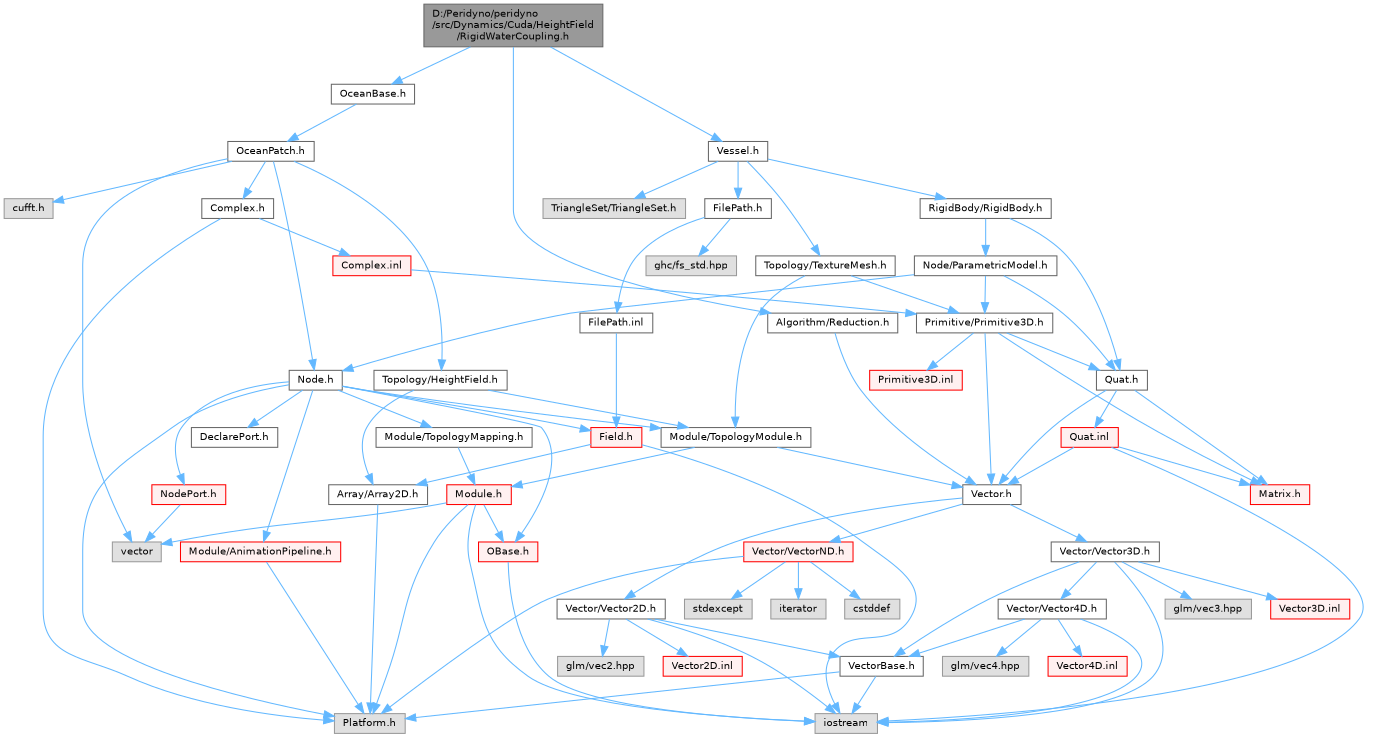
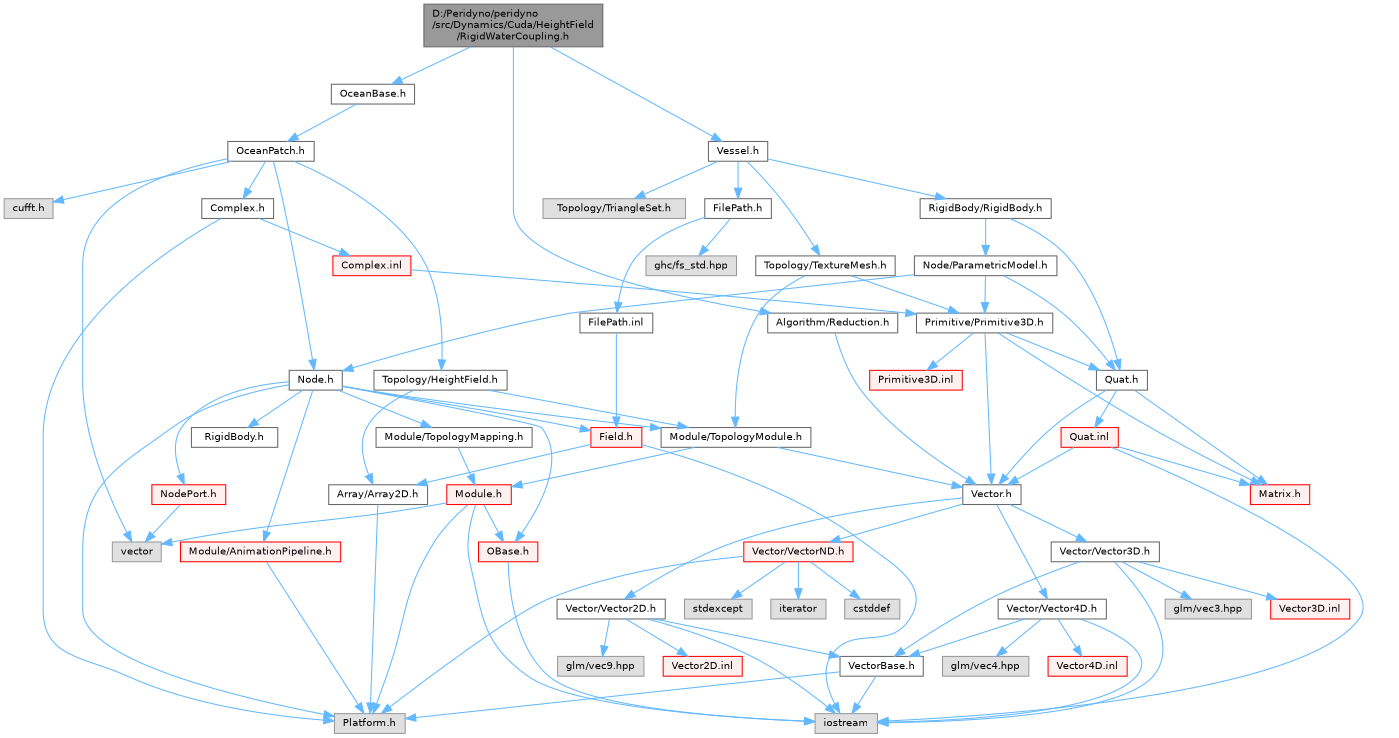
node "TriangleSet/TriangleSet.h": label "TriangleSet/TriangleSet.h" -> "Topology/TriangleSet.h"
node "DeclarePort.h": label "DeclarePort.h" -> "RigidBody.h"
edge "Vector/Vector3D.h" -> "Vector/Vector4D.h": now "Vector.h" -> "Vector/Vector4D.h"
node "glm/vec2.hpp": label "glm/vec2.hpp" -> "glm/vec9.hpp"
